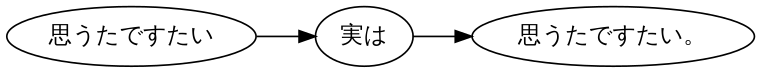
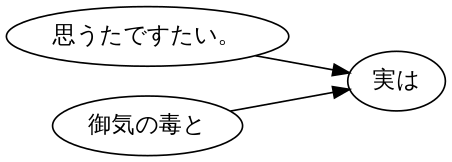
node "思うたですたい": label "思うたですたい" -> "御気の毒と"
edge "実は" -> "思うたですたい。": reversed
